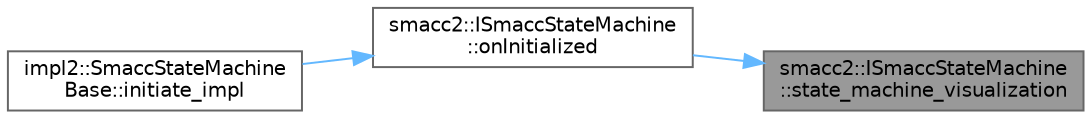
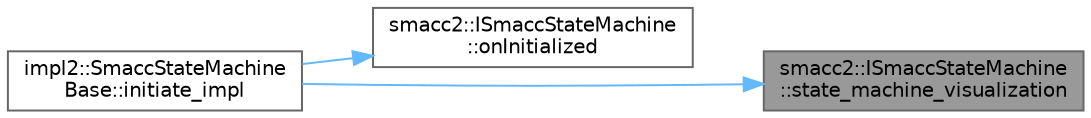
edge "smacc2::ISmaccStateMachine ::onInitialized" -> "smacc2::ISmaccStateMachine ::state_machine_visualization": now "impl2::SmaccStateMachine Base::initiate_impl" -> "smacc2::ISmaccStateMachine ::state_machine_visualization"
